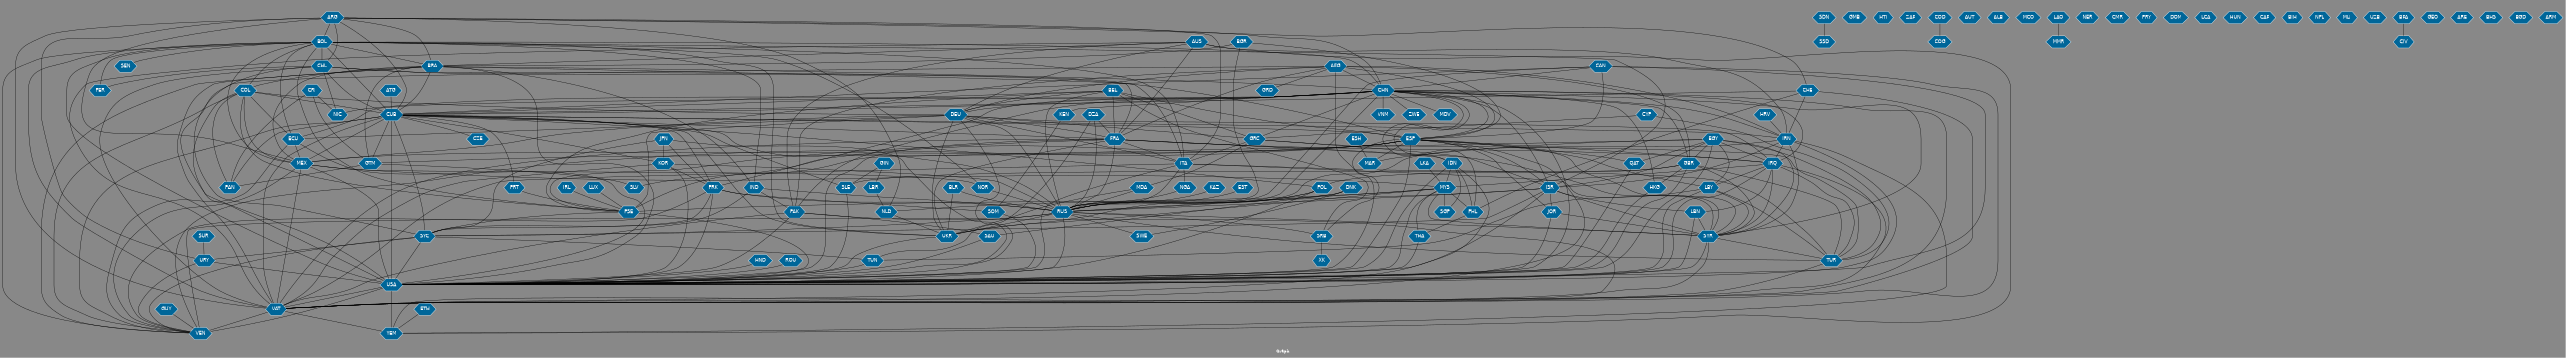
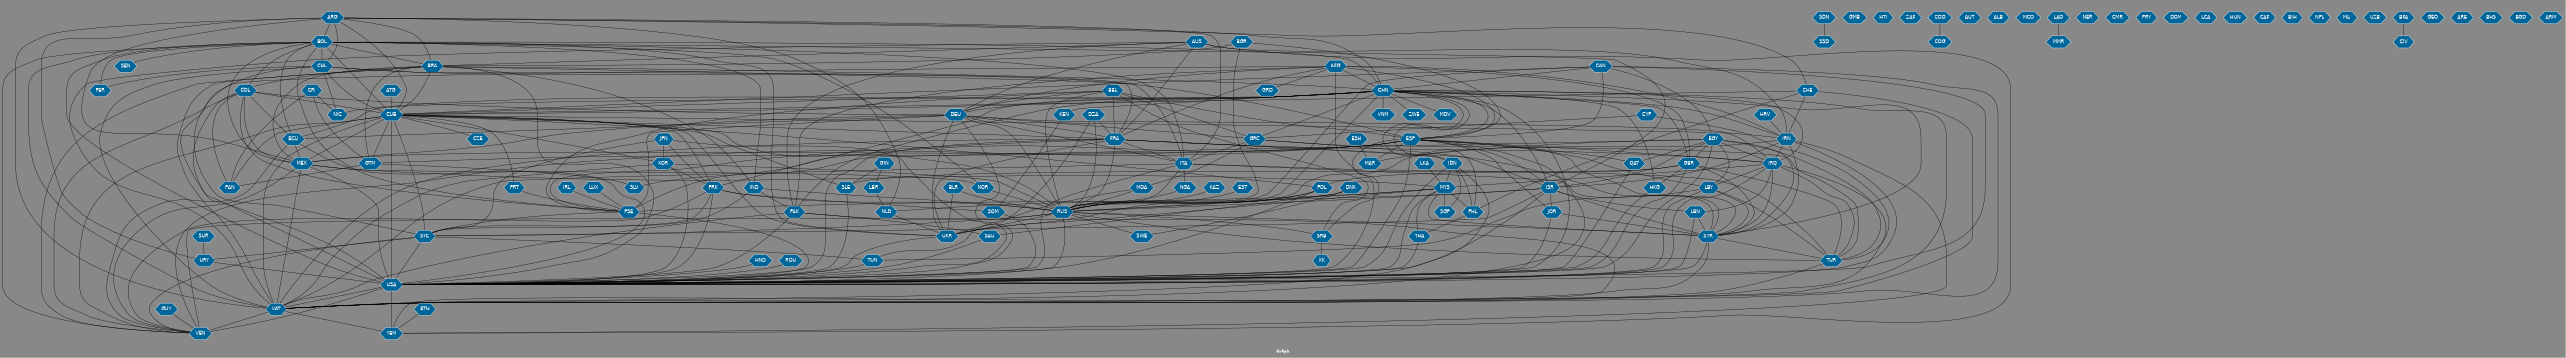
edge "CAN" -- "EGY": added
edge "CUB" -- "ESP": removed
edge "URY" -- "VEN": removed
